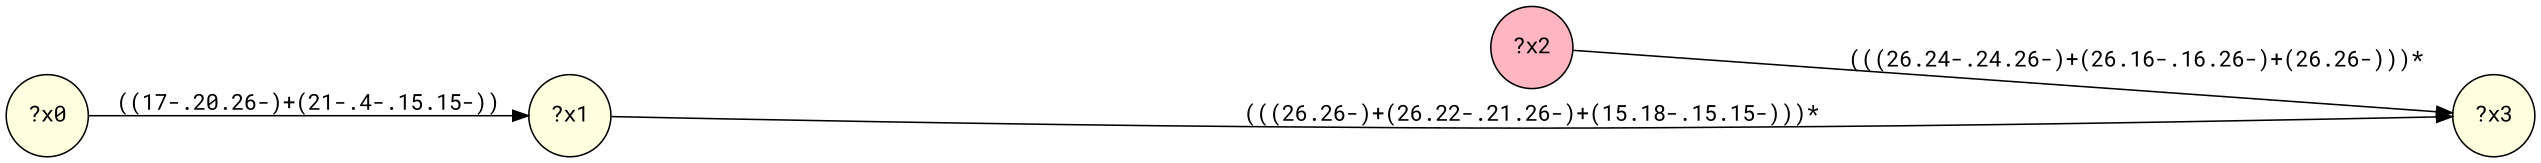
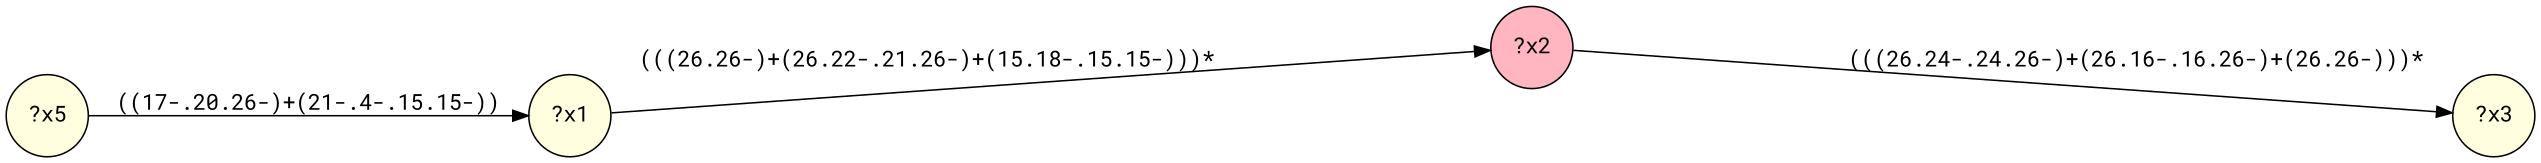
node "?x0": label "?x0" -> "?x5"
edge "?x1" -> "?x3": now "?x1" -> "?x2"
